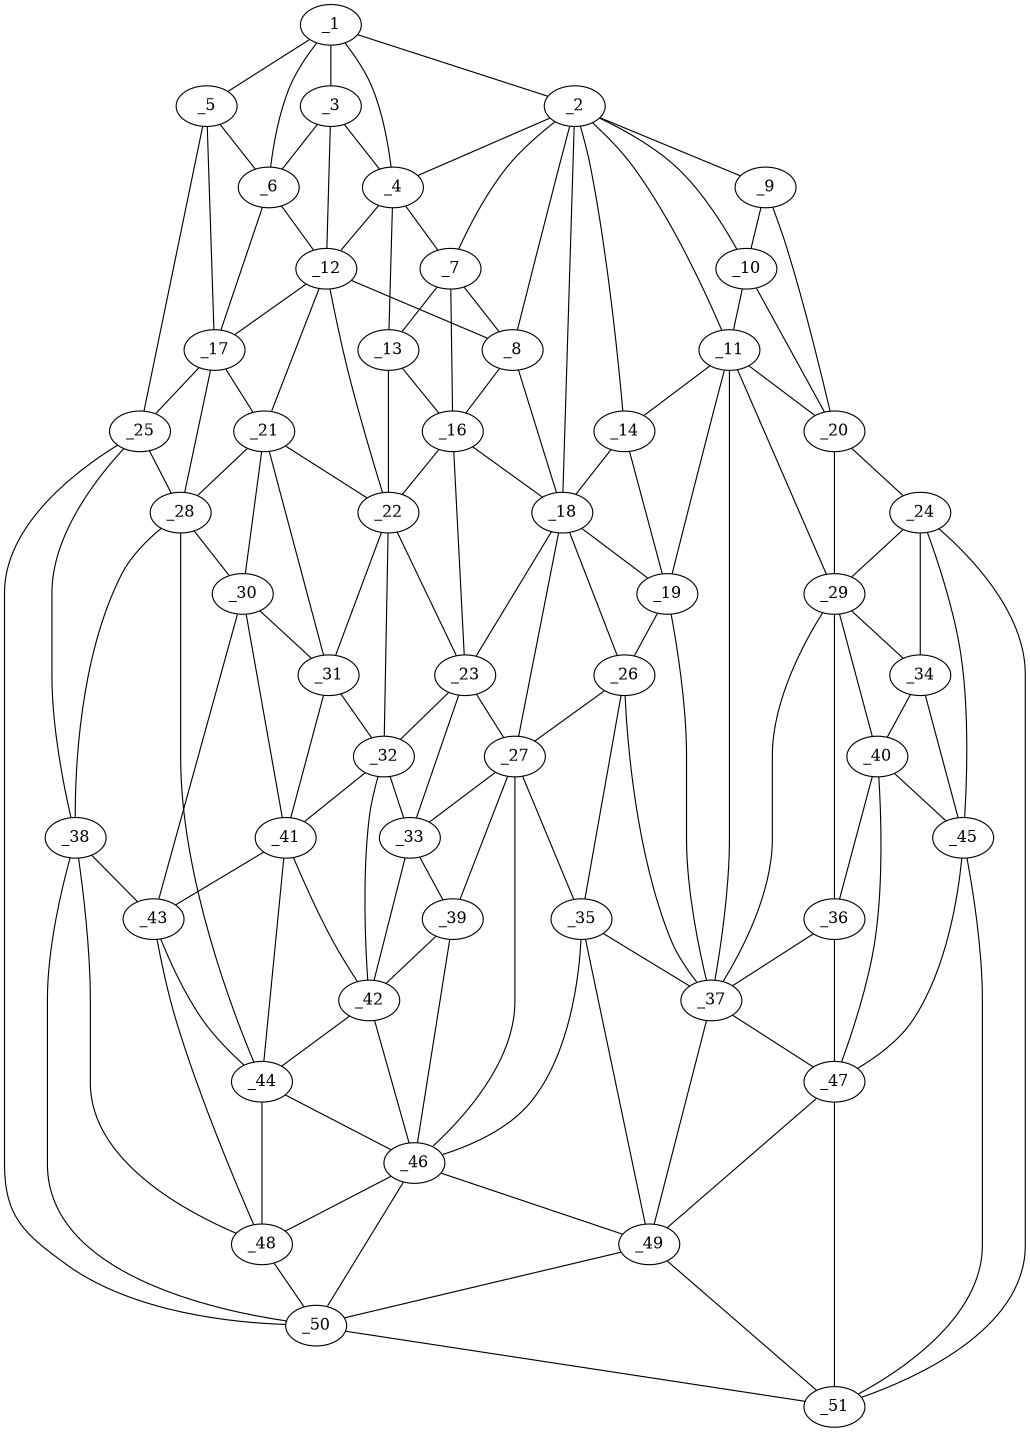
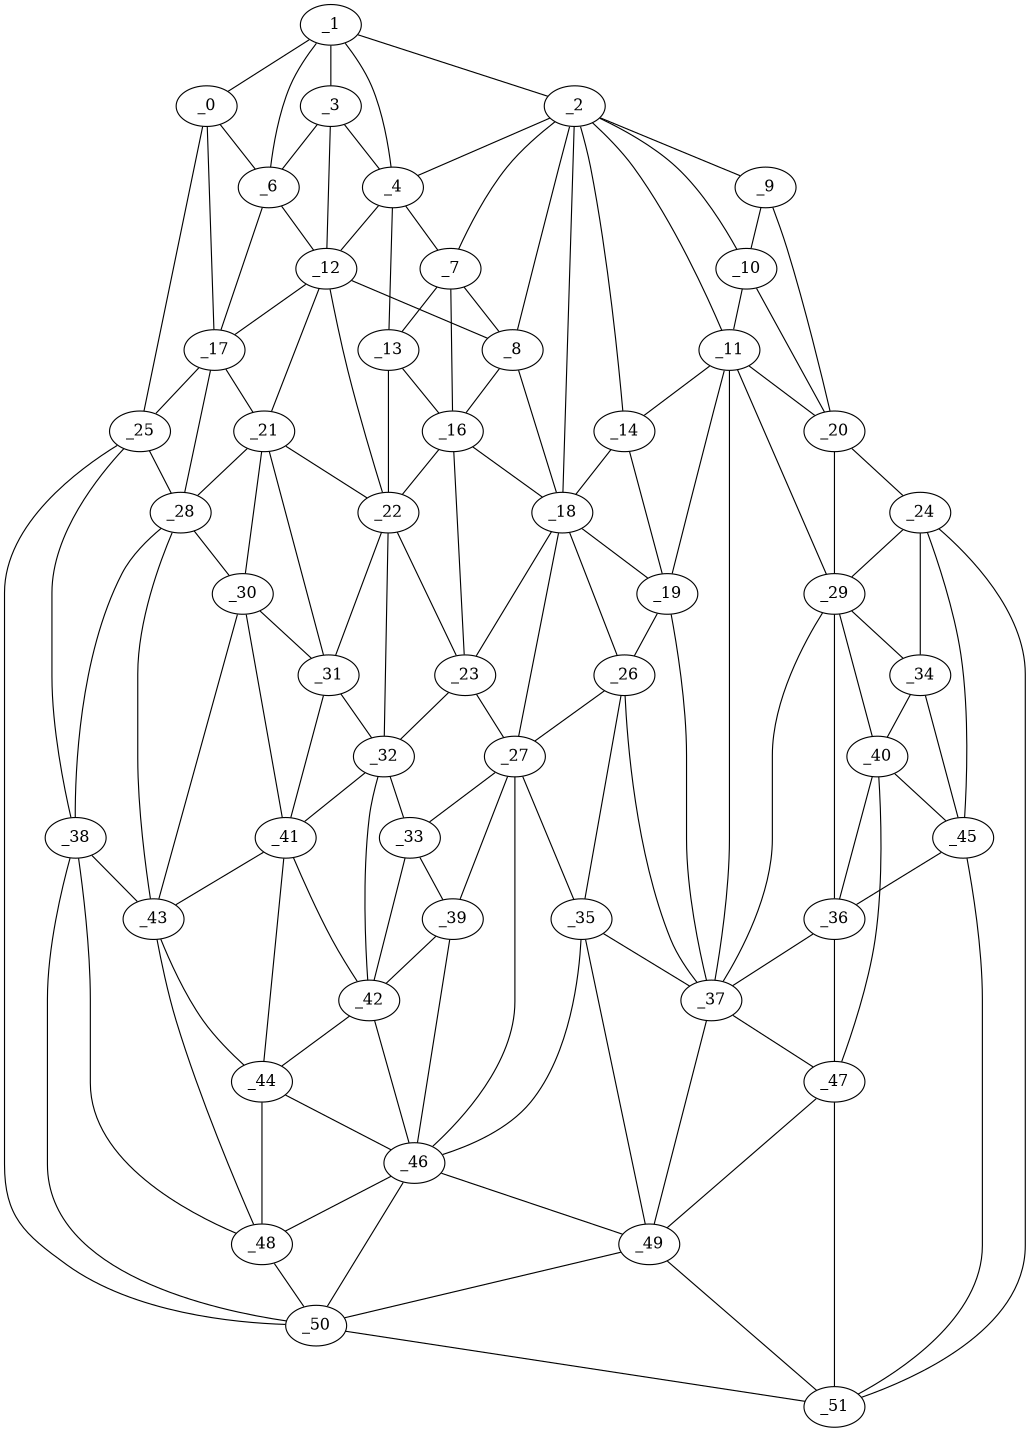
node "_5": label "_5" -> "_0"
edge "_23" -- "_33": removed
edge "_28" -- "_44": now "_28" -- "_43"
edge "_45" -- "_47": now "_45" -- "_36"
